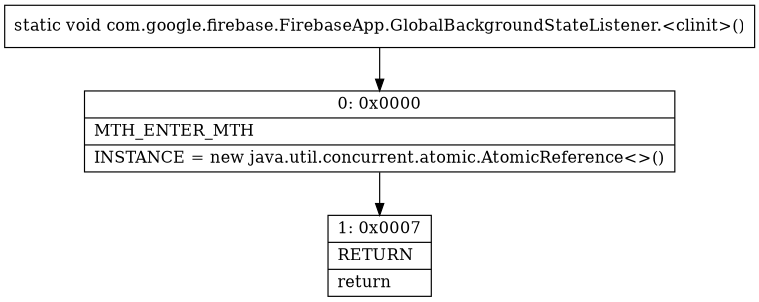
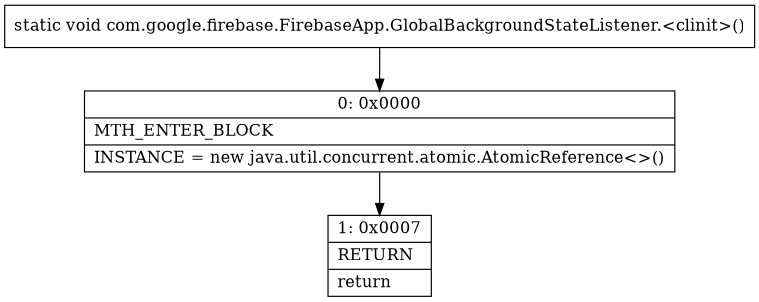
node "0: 0x0000": text "MTH_ENTER_MTH" -> "MTH_ENTER_BLOCK"
